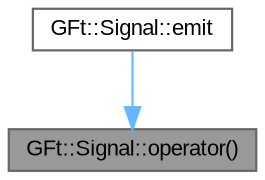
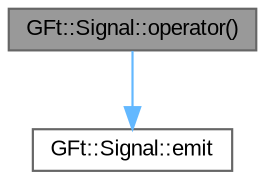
edge "GFt::Signal::emit" -> "GFt::Signal::operator()": reversed
